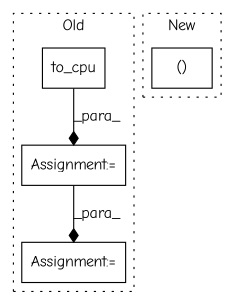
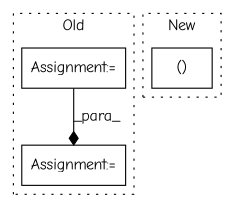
node "to_cpu": removed
